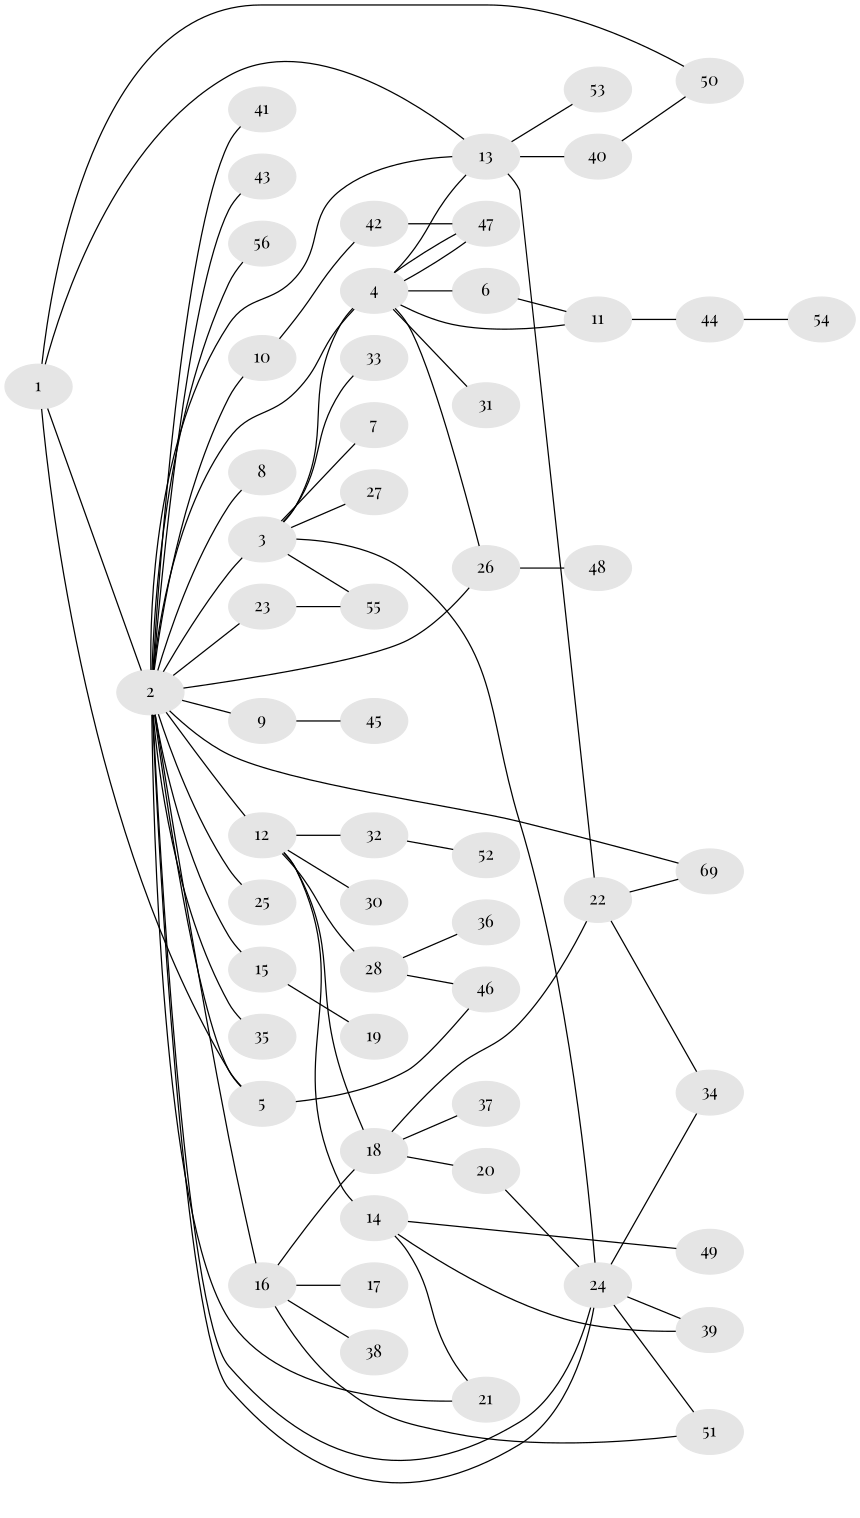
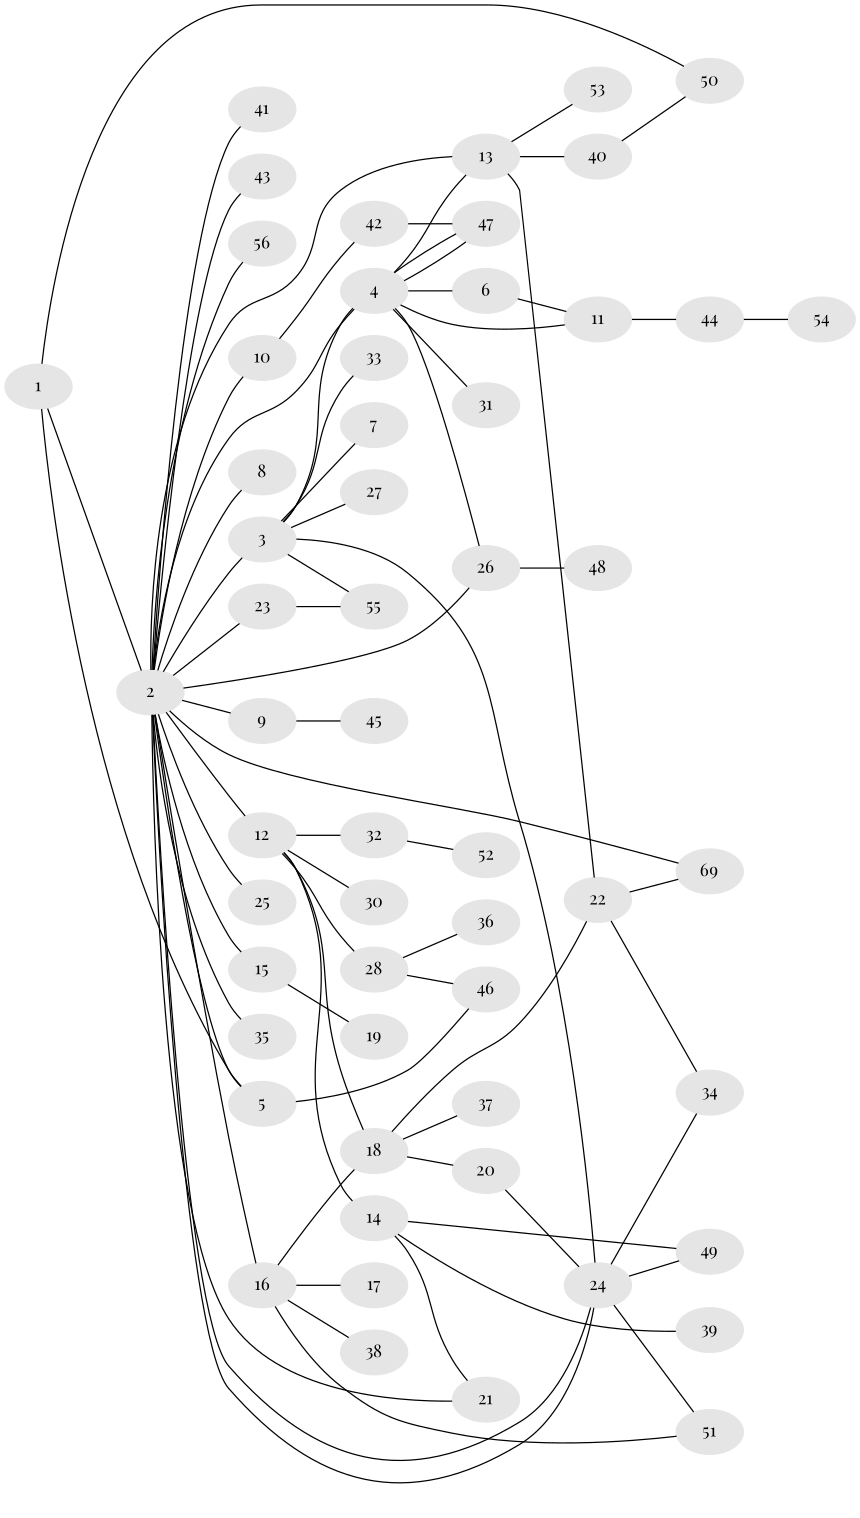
edge "13" -- "1": removed
edge "24" -- "39": now "24" -- "49"
